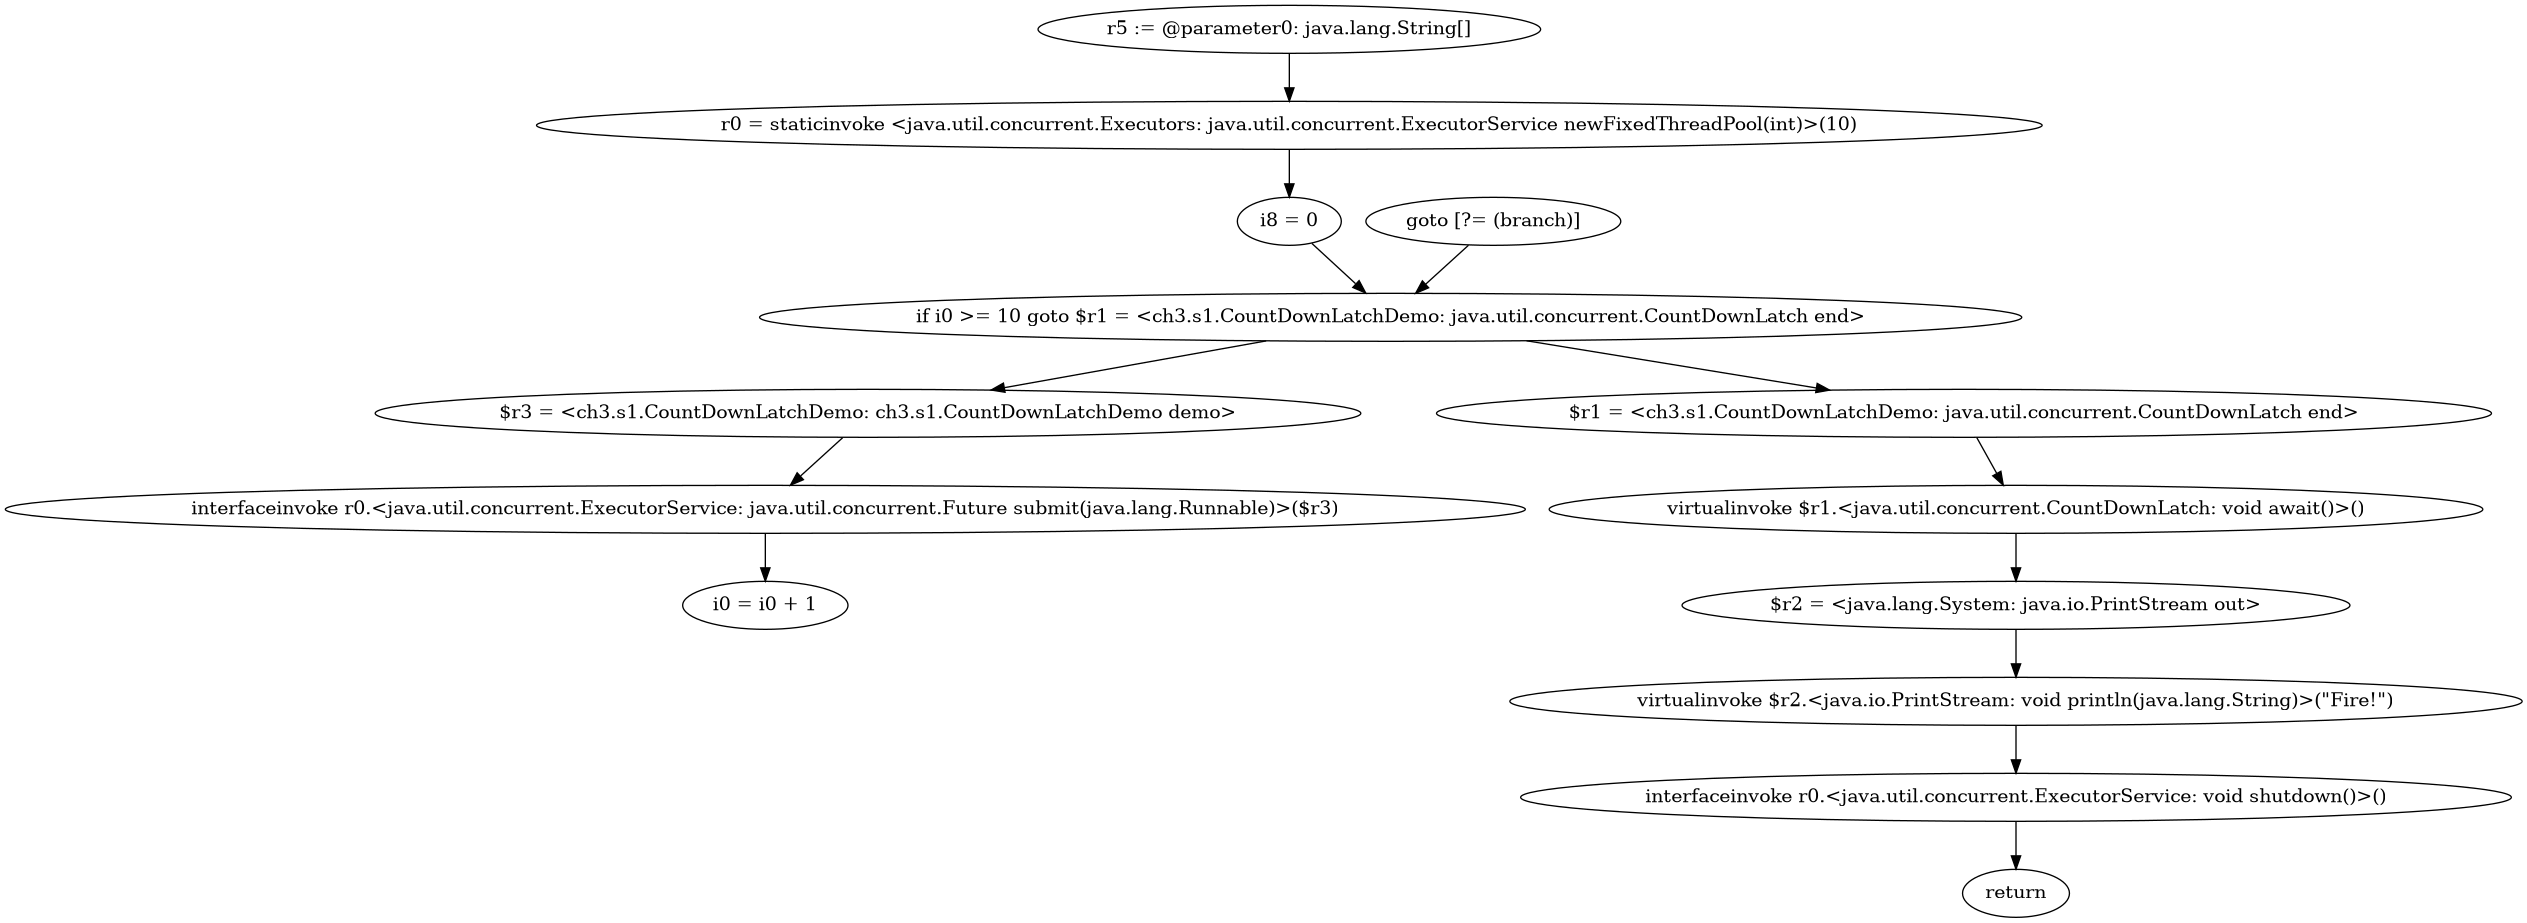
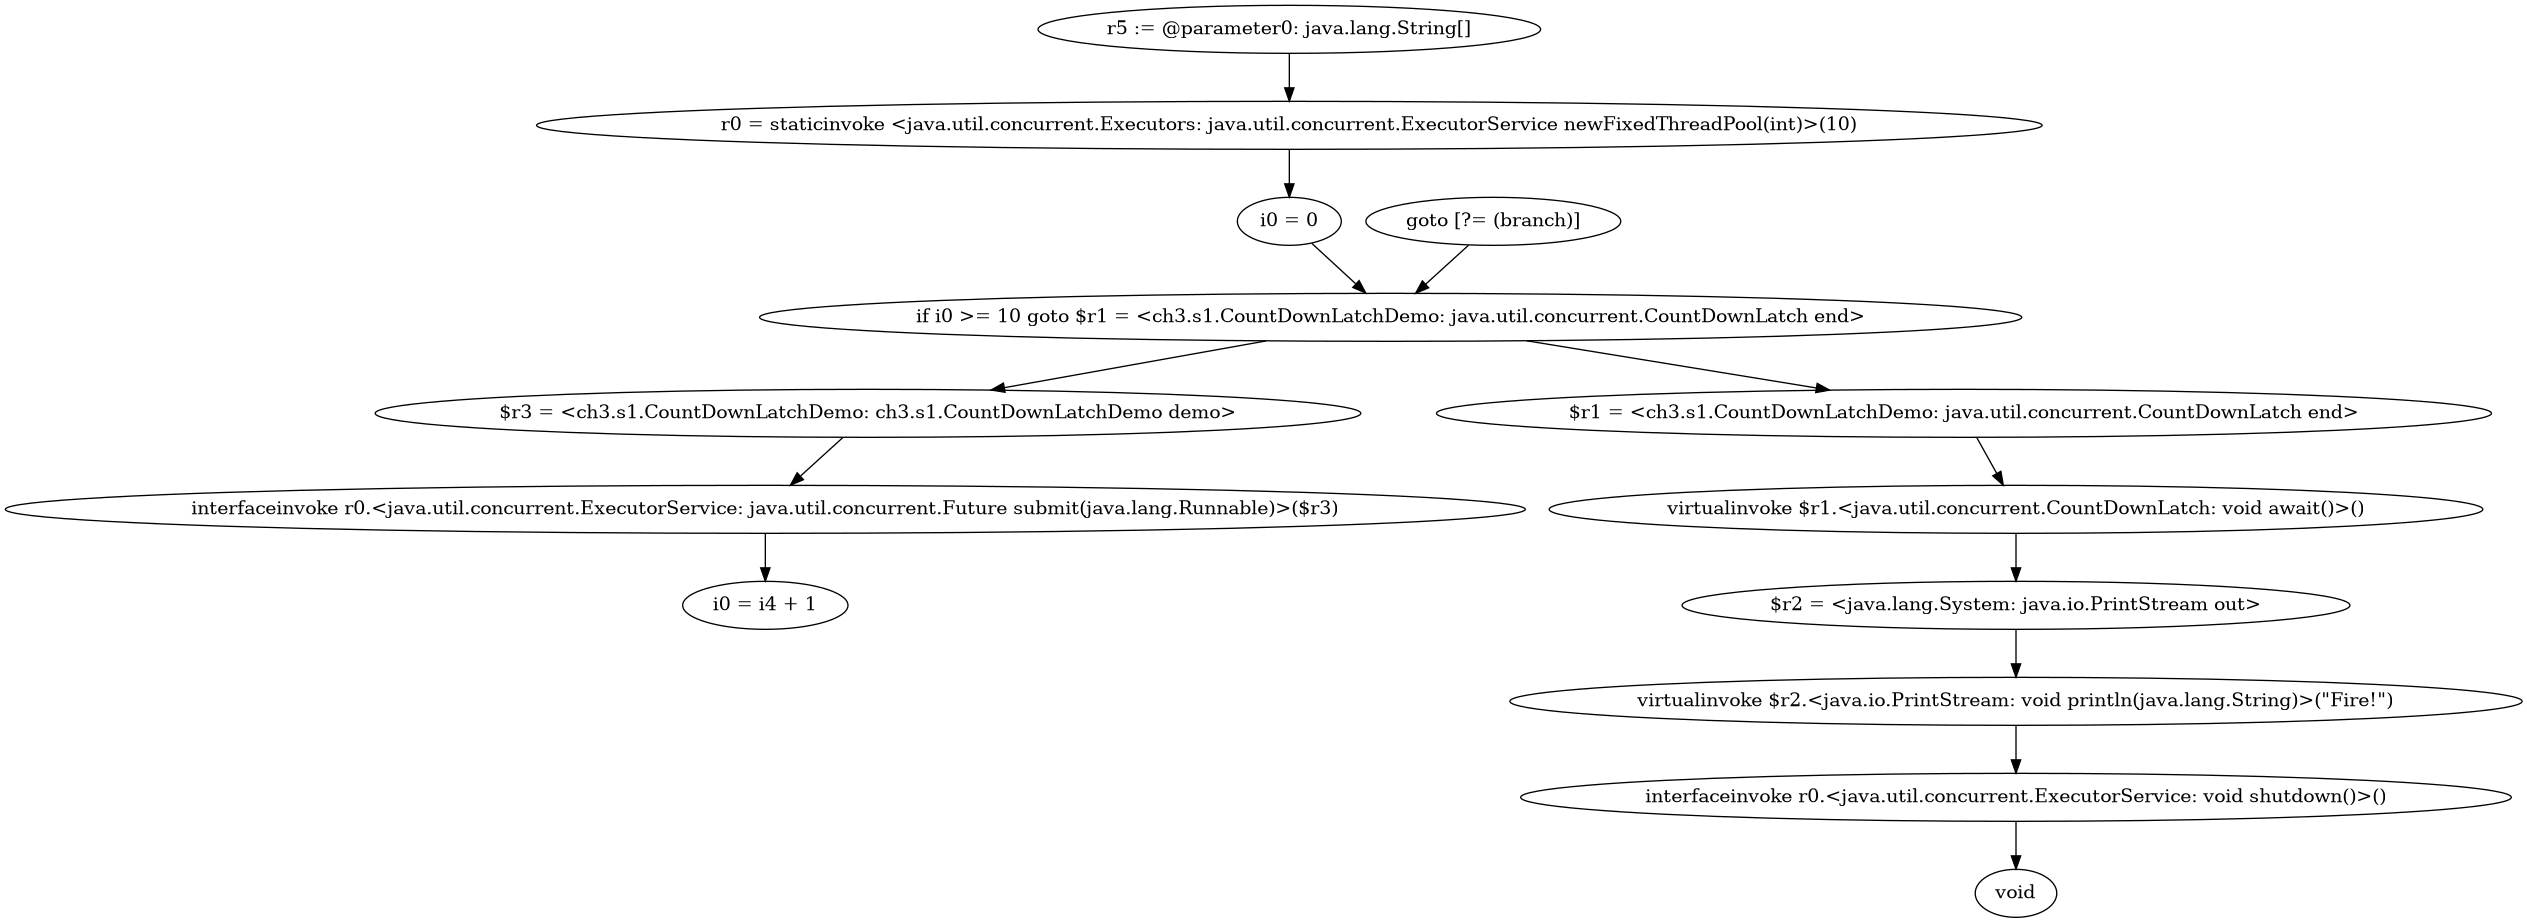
node "i8 = 0": label "i8 = 0" -> "i0 = 0"
node "i0 = i0 + 1": label "i0 = i0 + 1" -> "i0 = i4 + 1"
node "return": label "return" -> "void"
